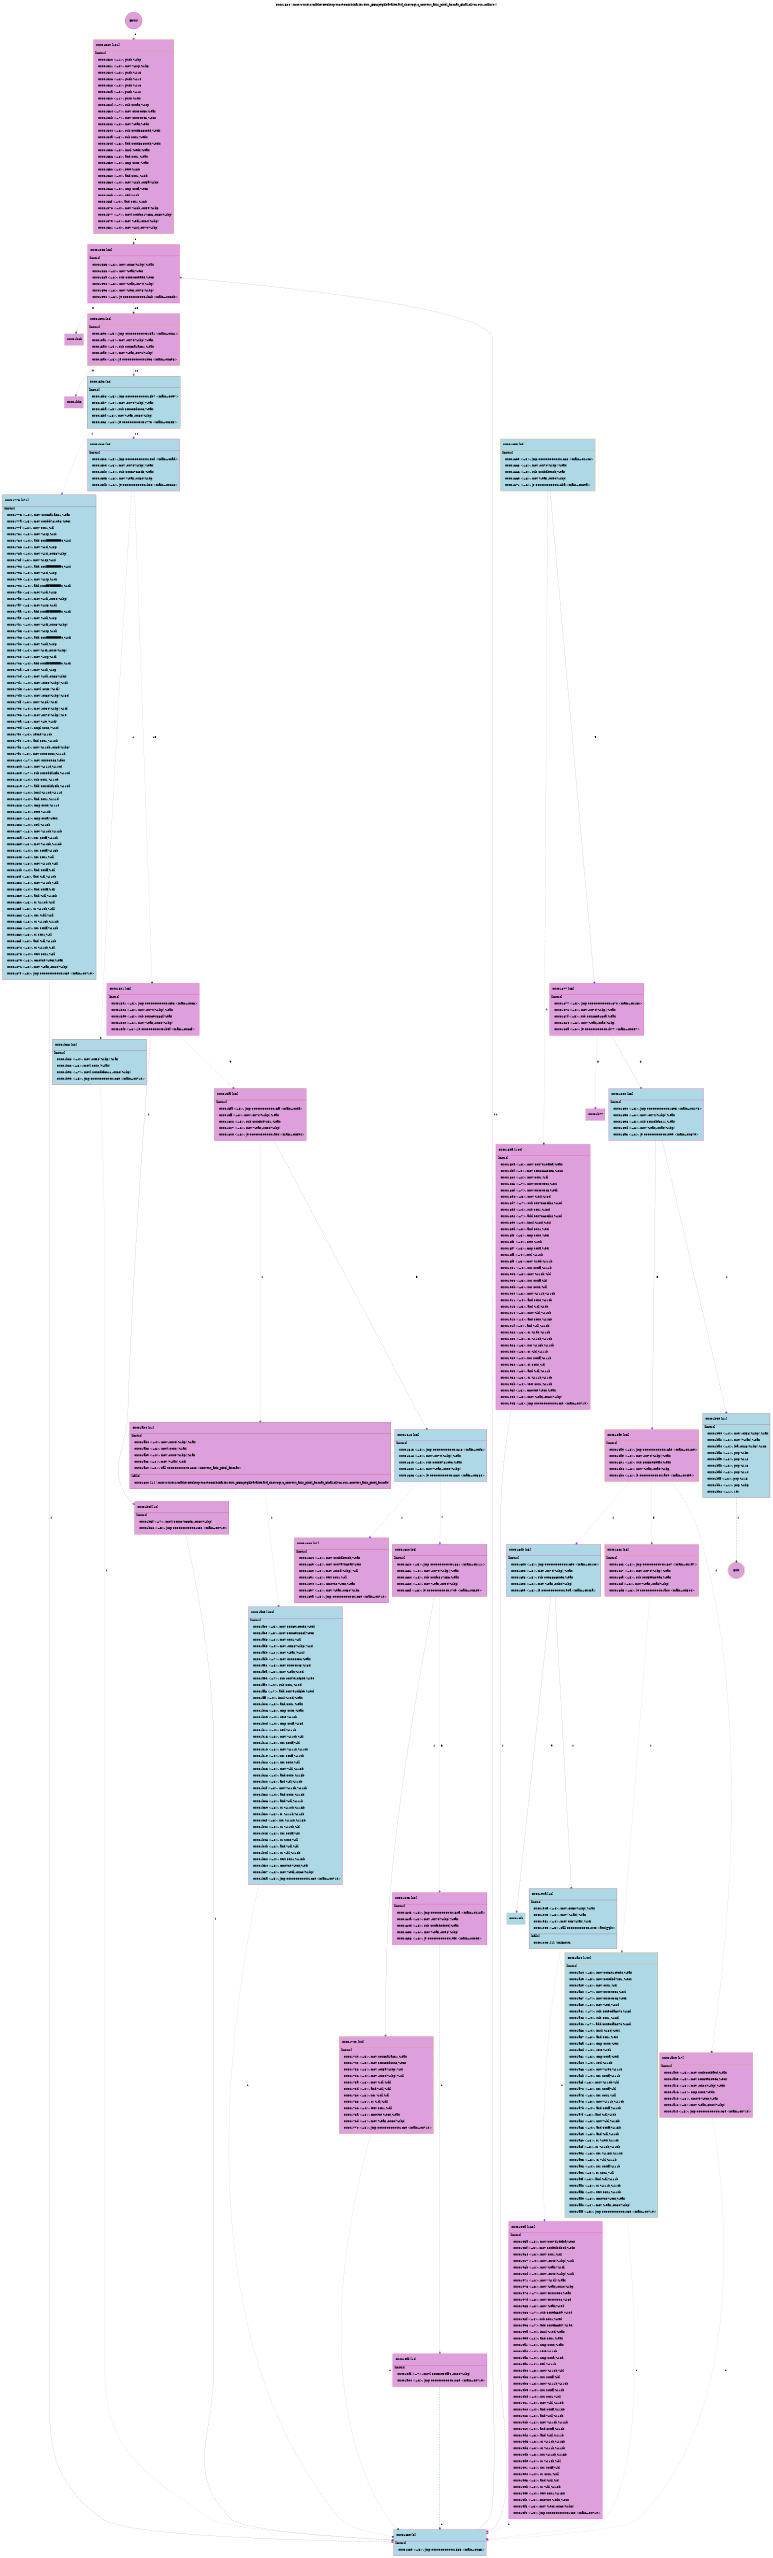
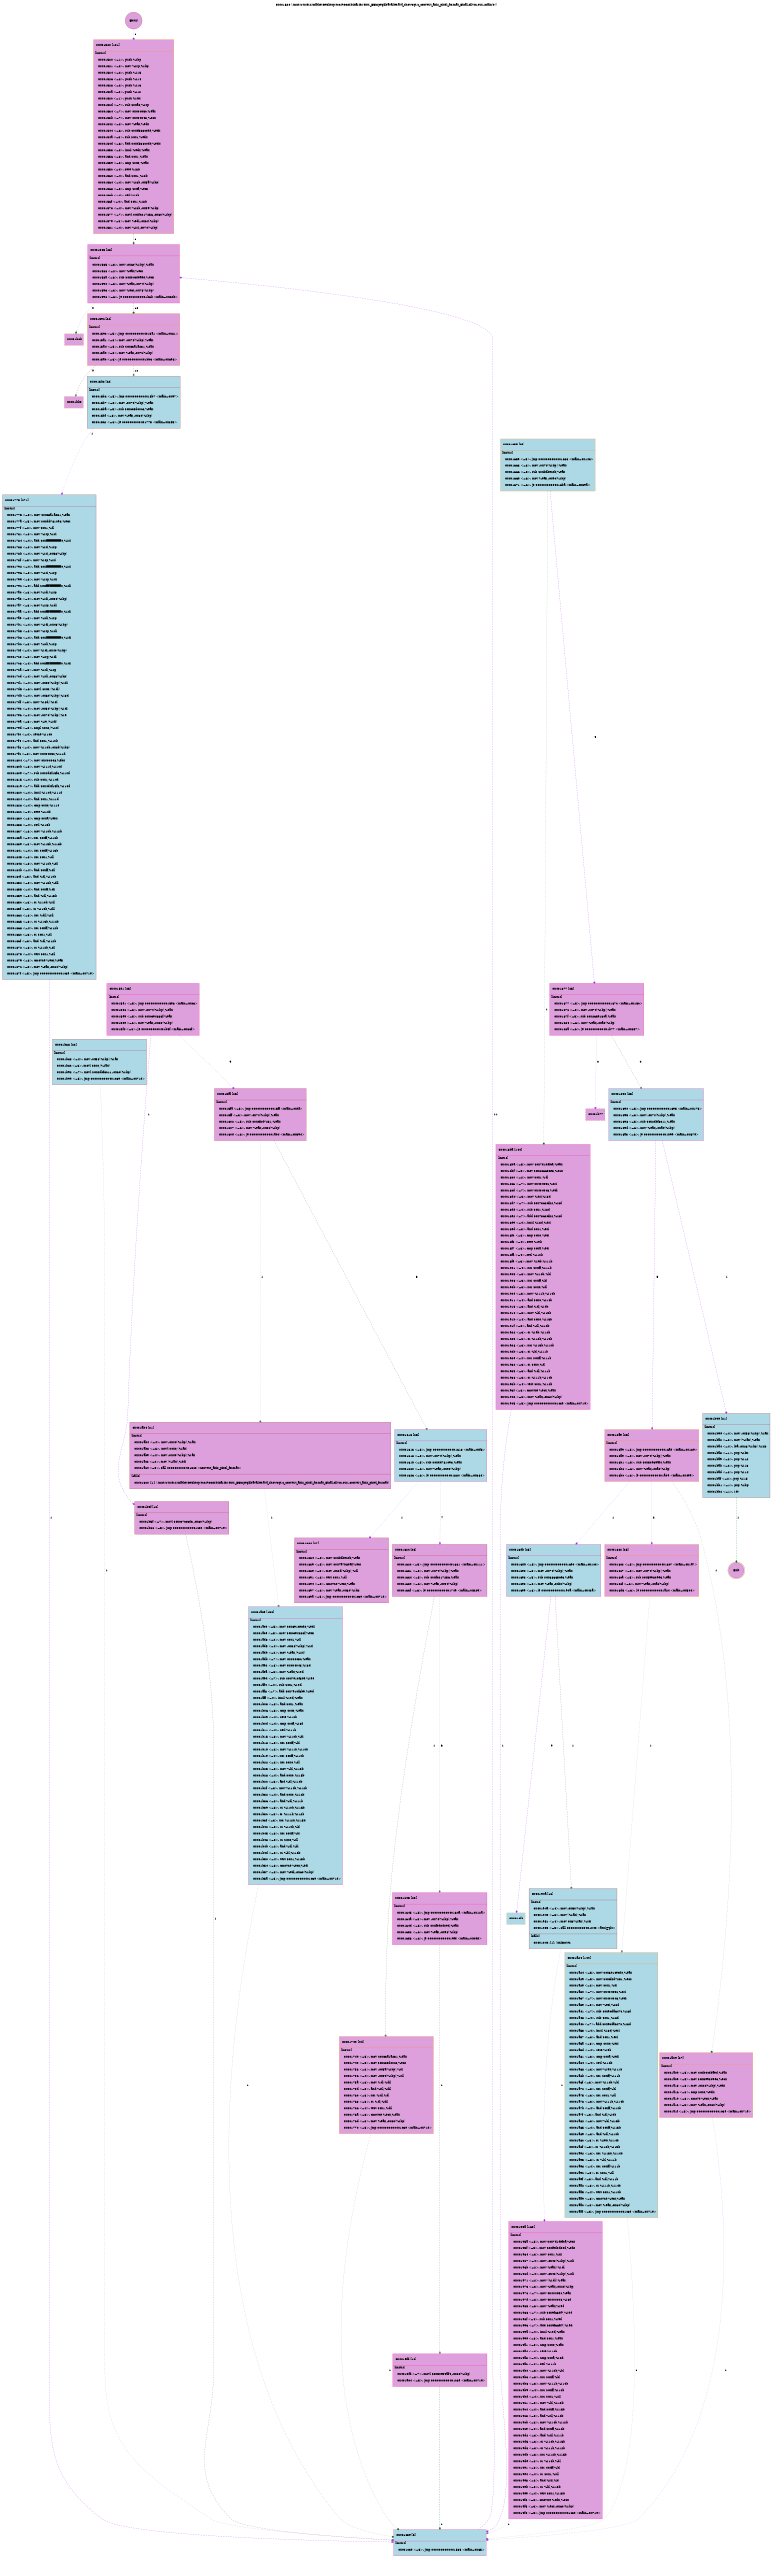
node "0x4015c8 [25]": removed
